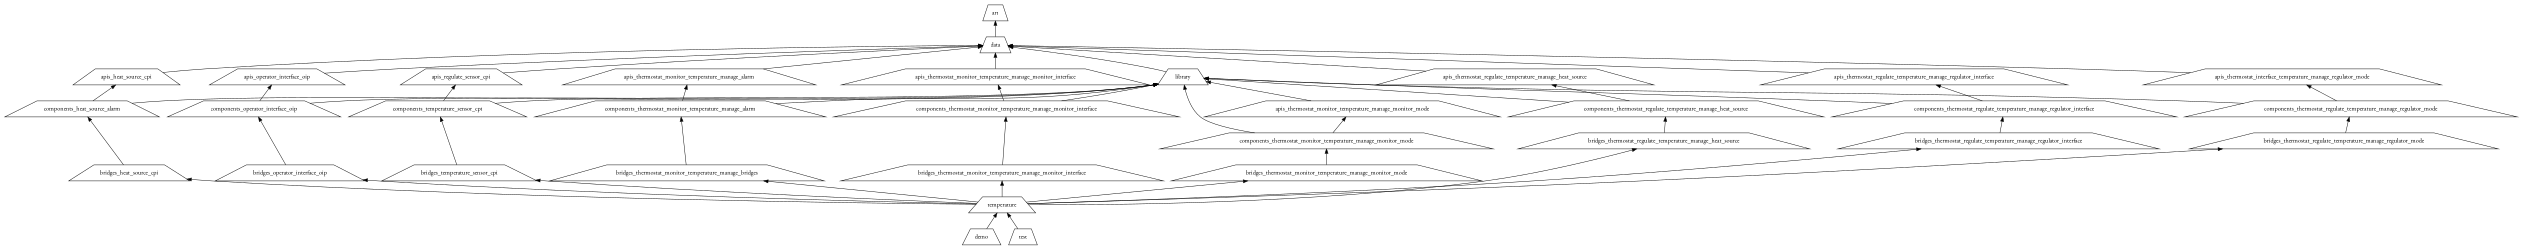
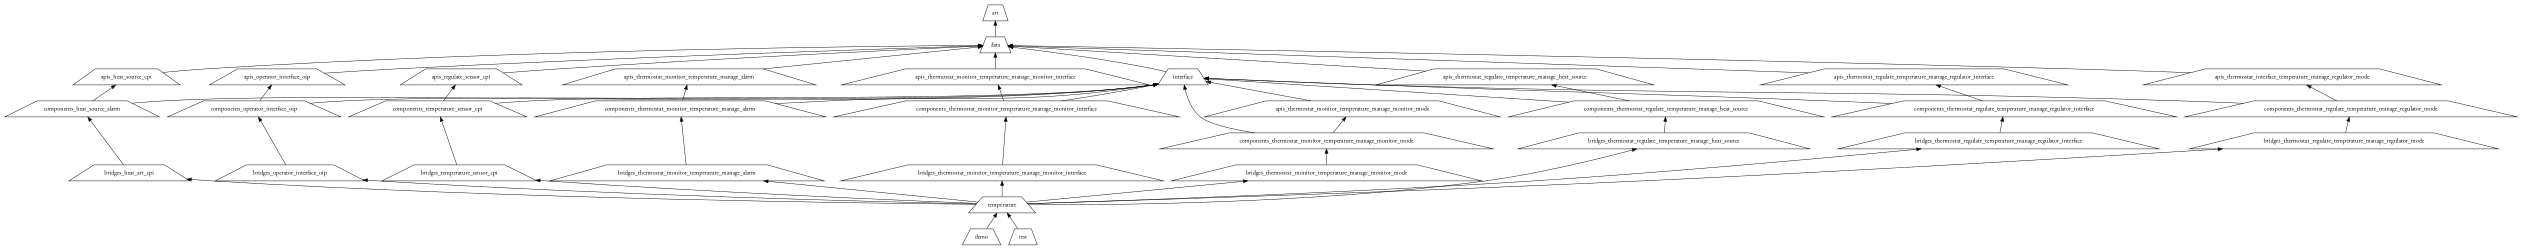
node "library": label "library" -> "interface"
node "bridges_heat_source_cpi": label "bridges_heat_source_cpi" -> "bridges_heat_art_cpi"
node "bridges_thermostat_monitor_temperature_manage_bridges": label "bridges_thermostat_monitor_temperature_manage_bridges" -> "bridges_thermostat_monitor_temperature_manage_alarm"
